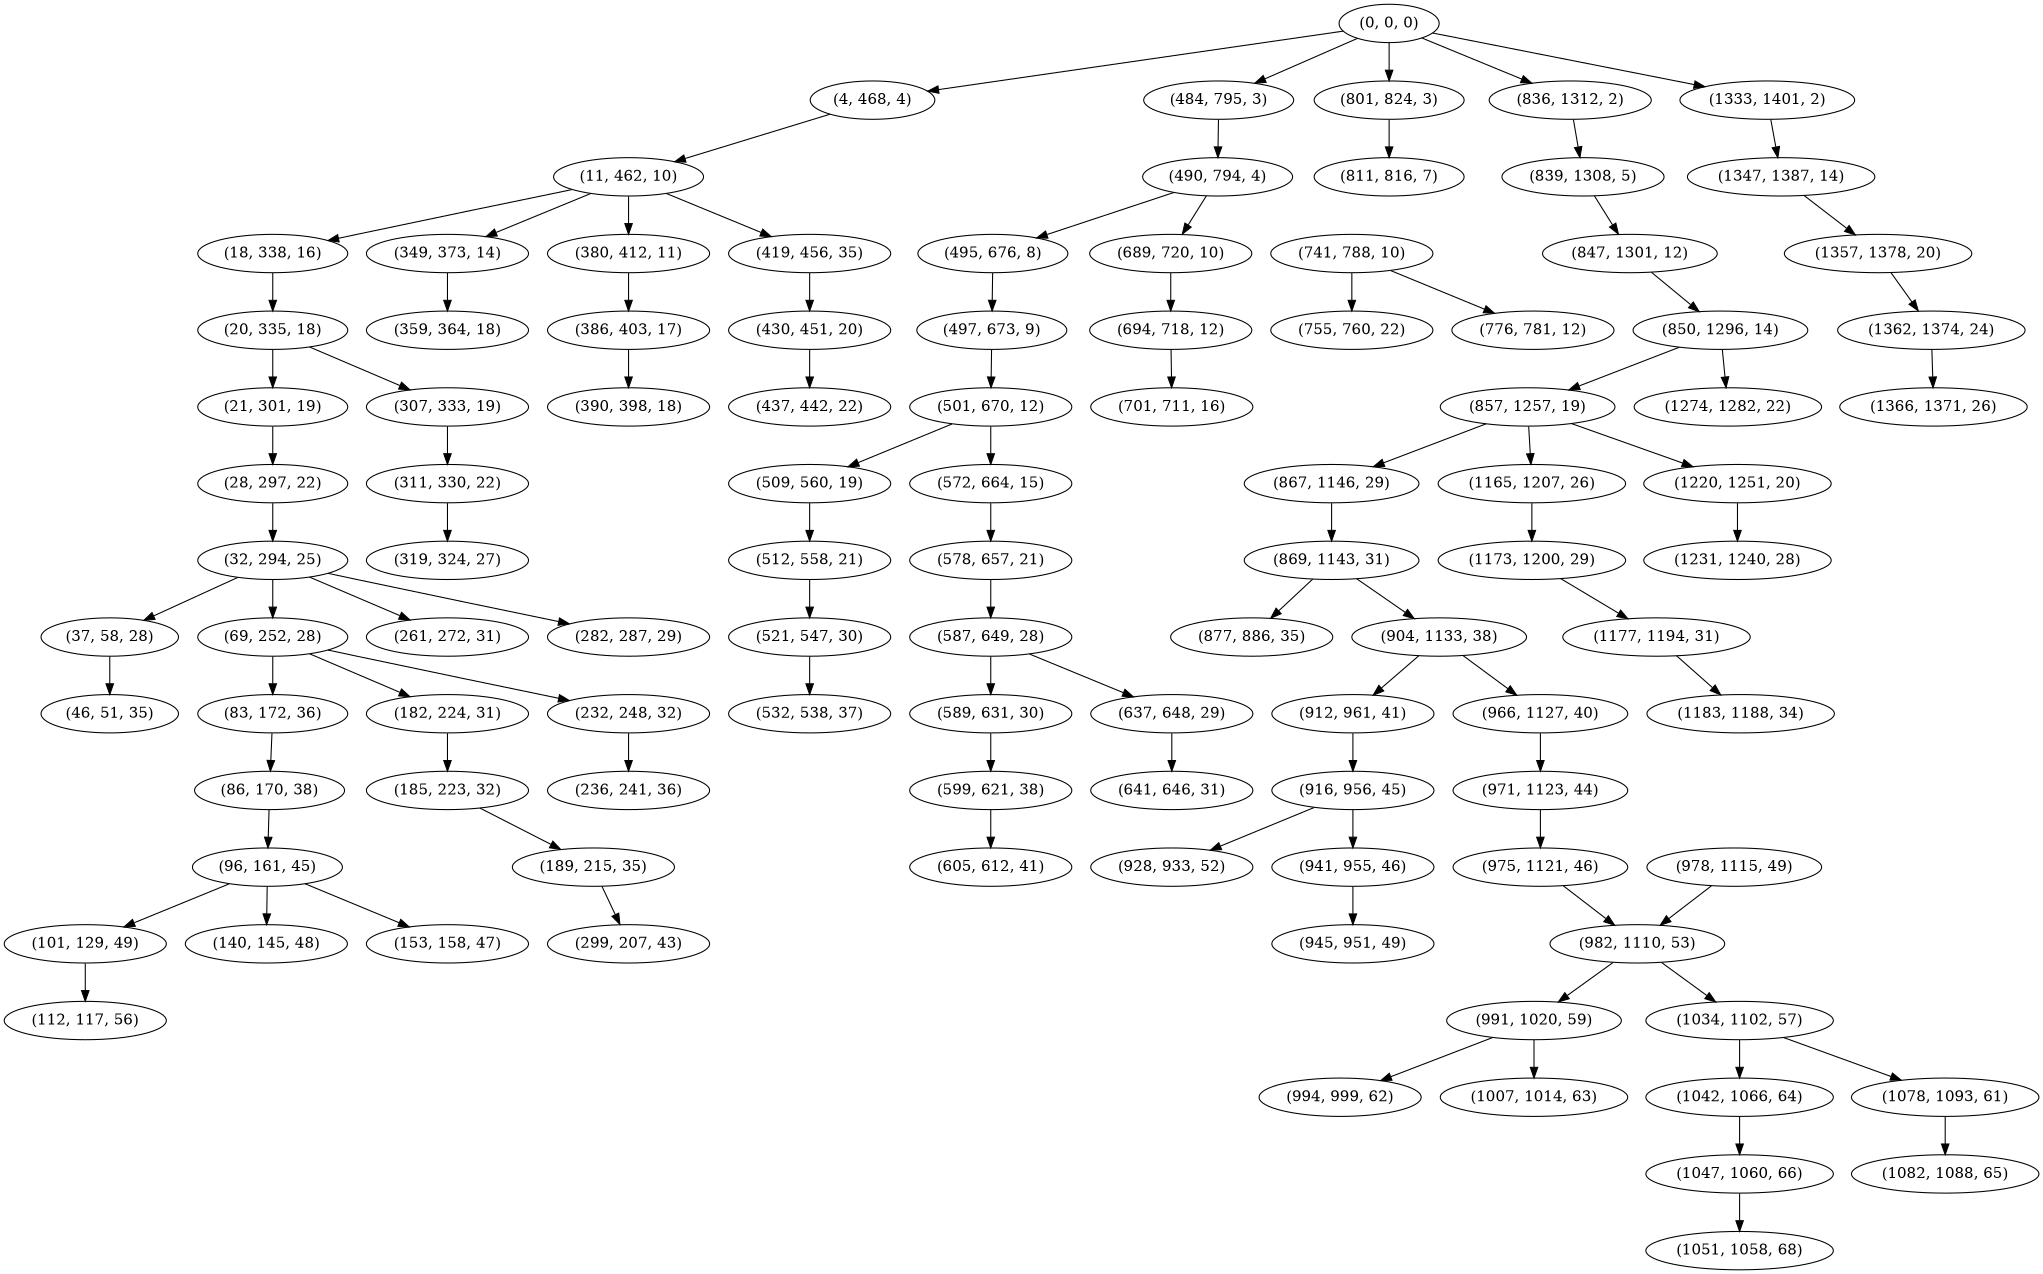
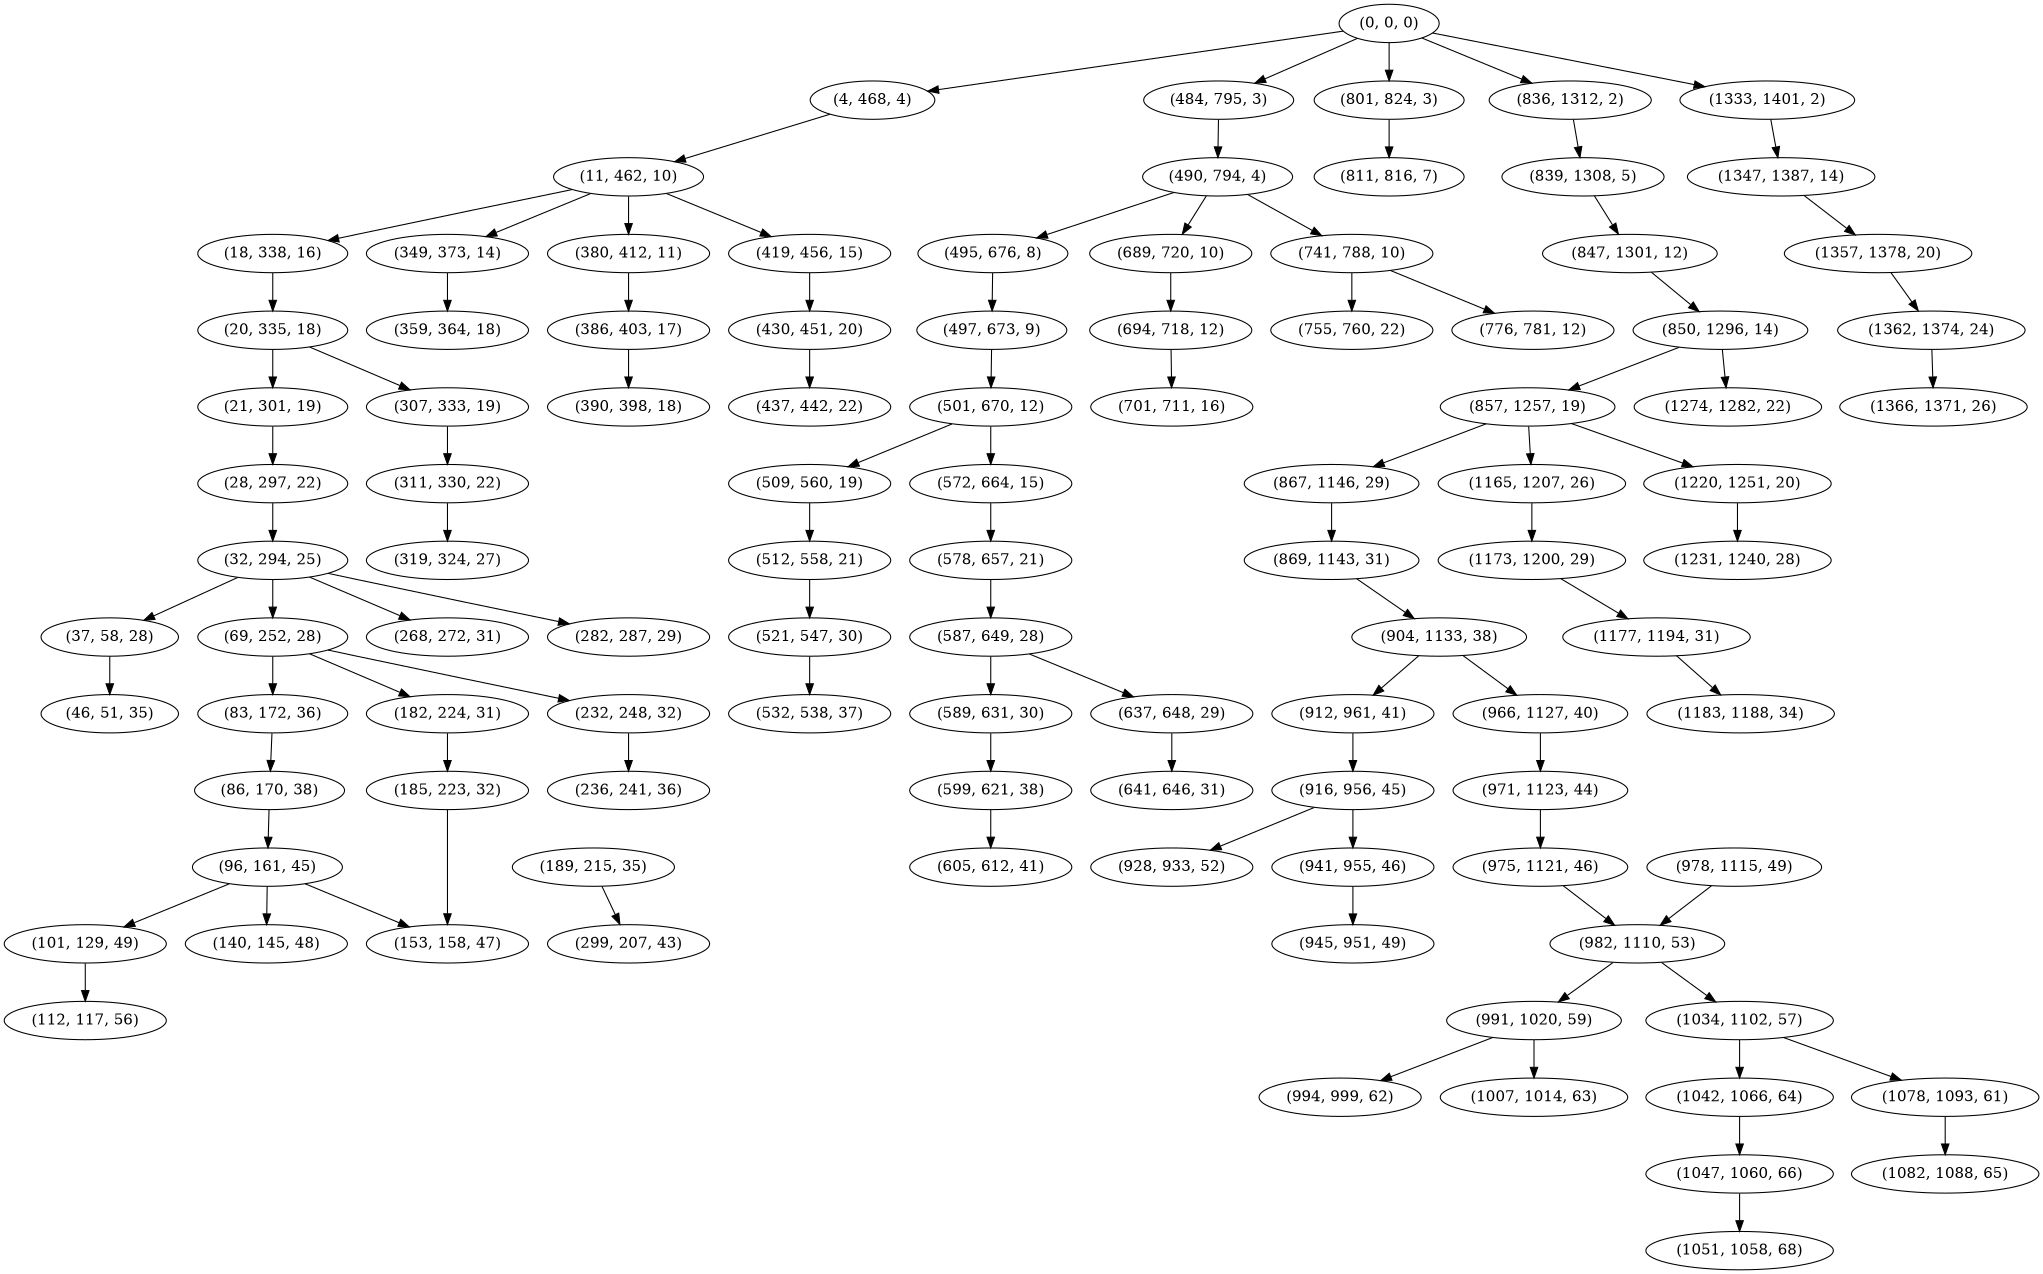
edge "(490, 794, 4)" -> "(741, 788, 10)": added
node "(419, 456, 35)": label "(419, 456, 35)" -> "(419, 456, 15)"
node "(261, 272, 31)": label "(261, 272, 31)" -> "(268, 272, 31)"
node "(877, 886, 35)": removed
edge "(185, 223, 32)" -> "(189, 215, 35)": now "(185, 223, 32)" -> "(153, 158, 47)"
